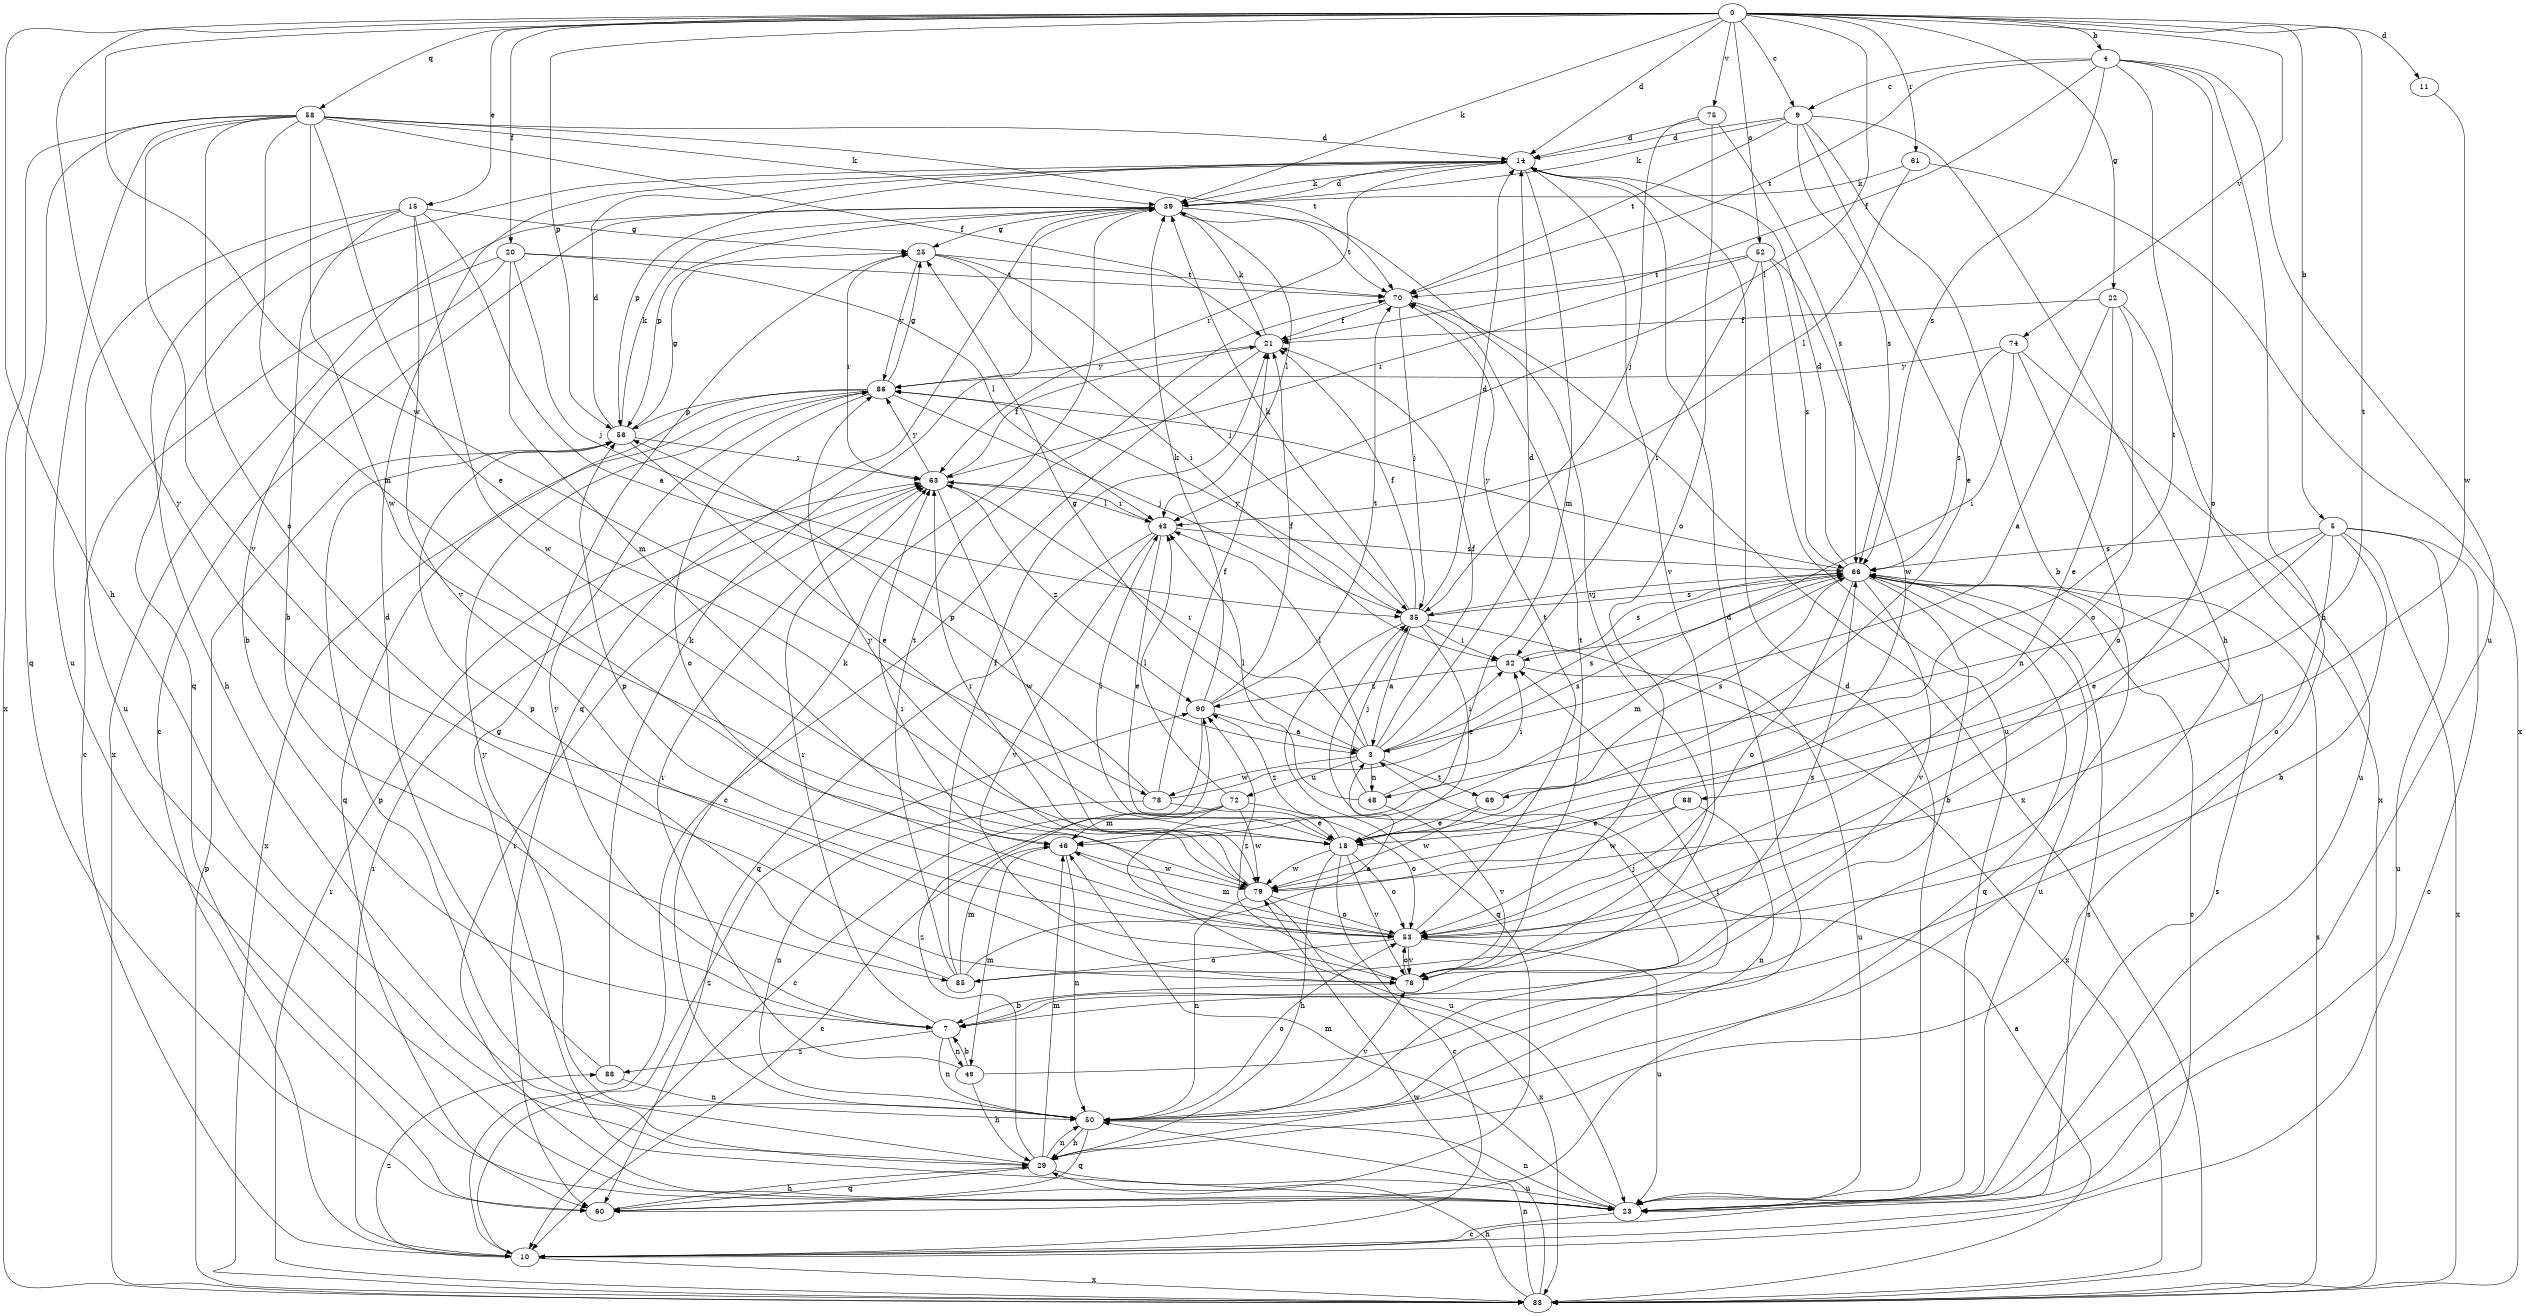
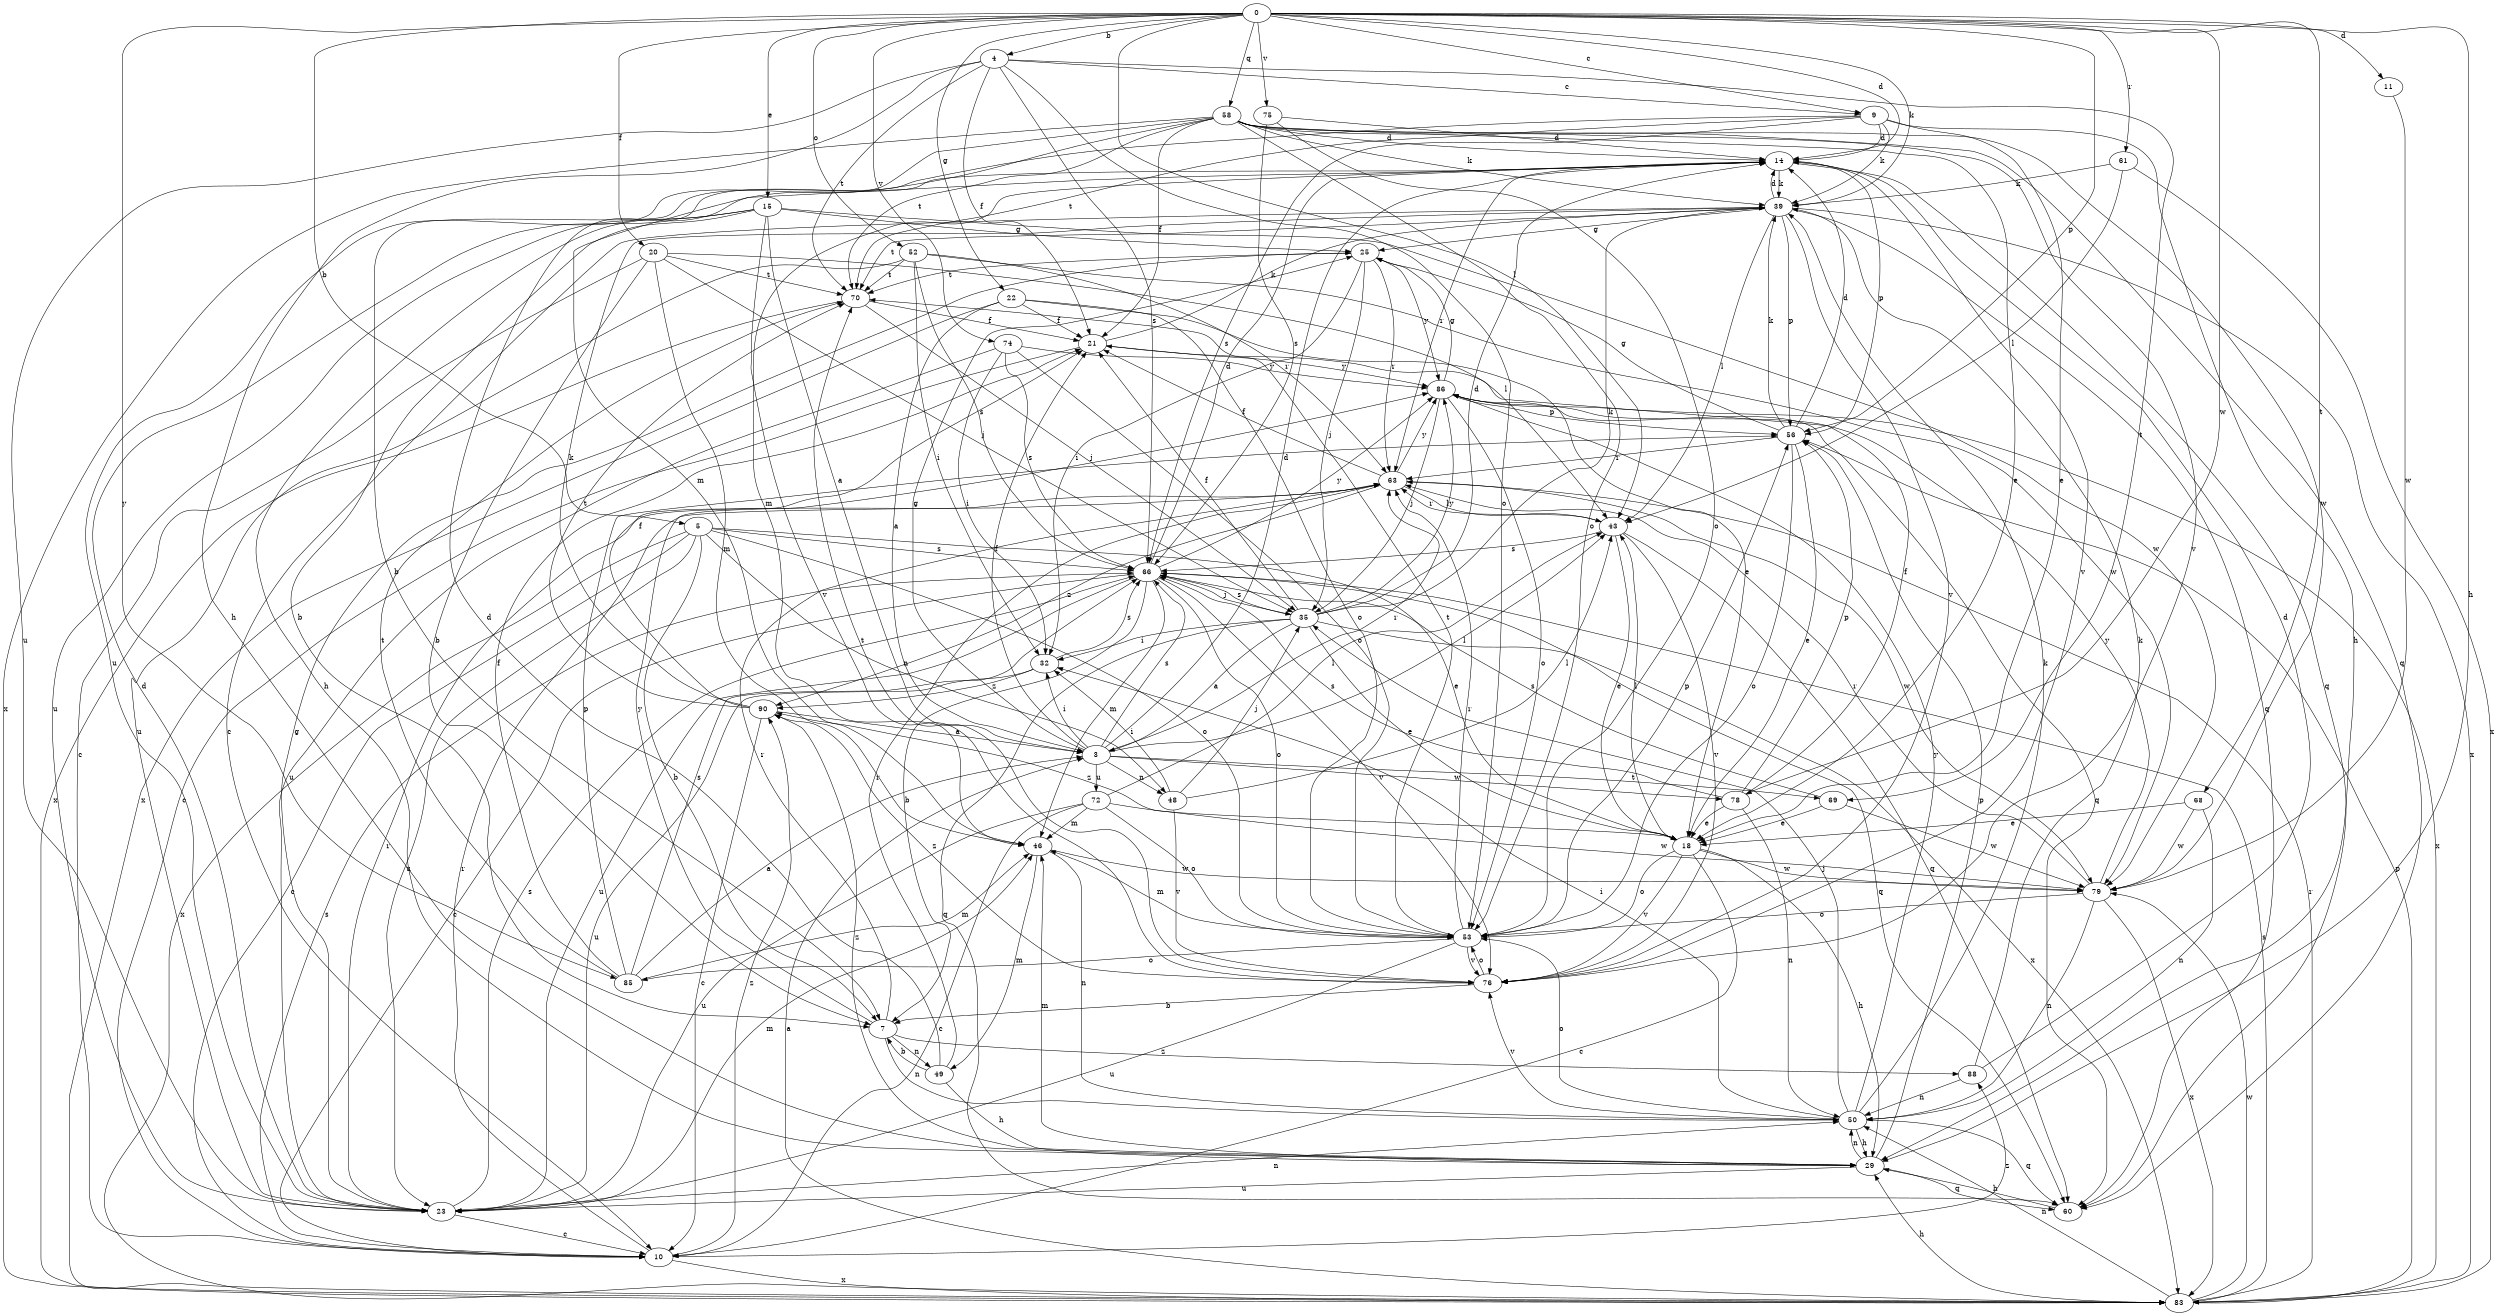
edge "75" -> "35": removed, label "j"
edge "56" -> "53": added, label "o"
